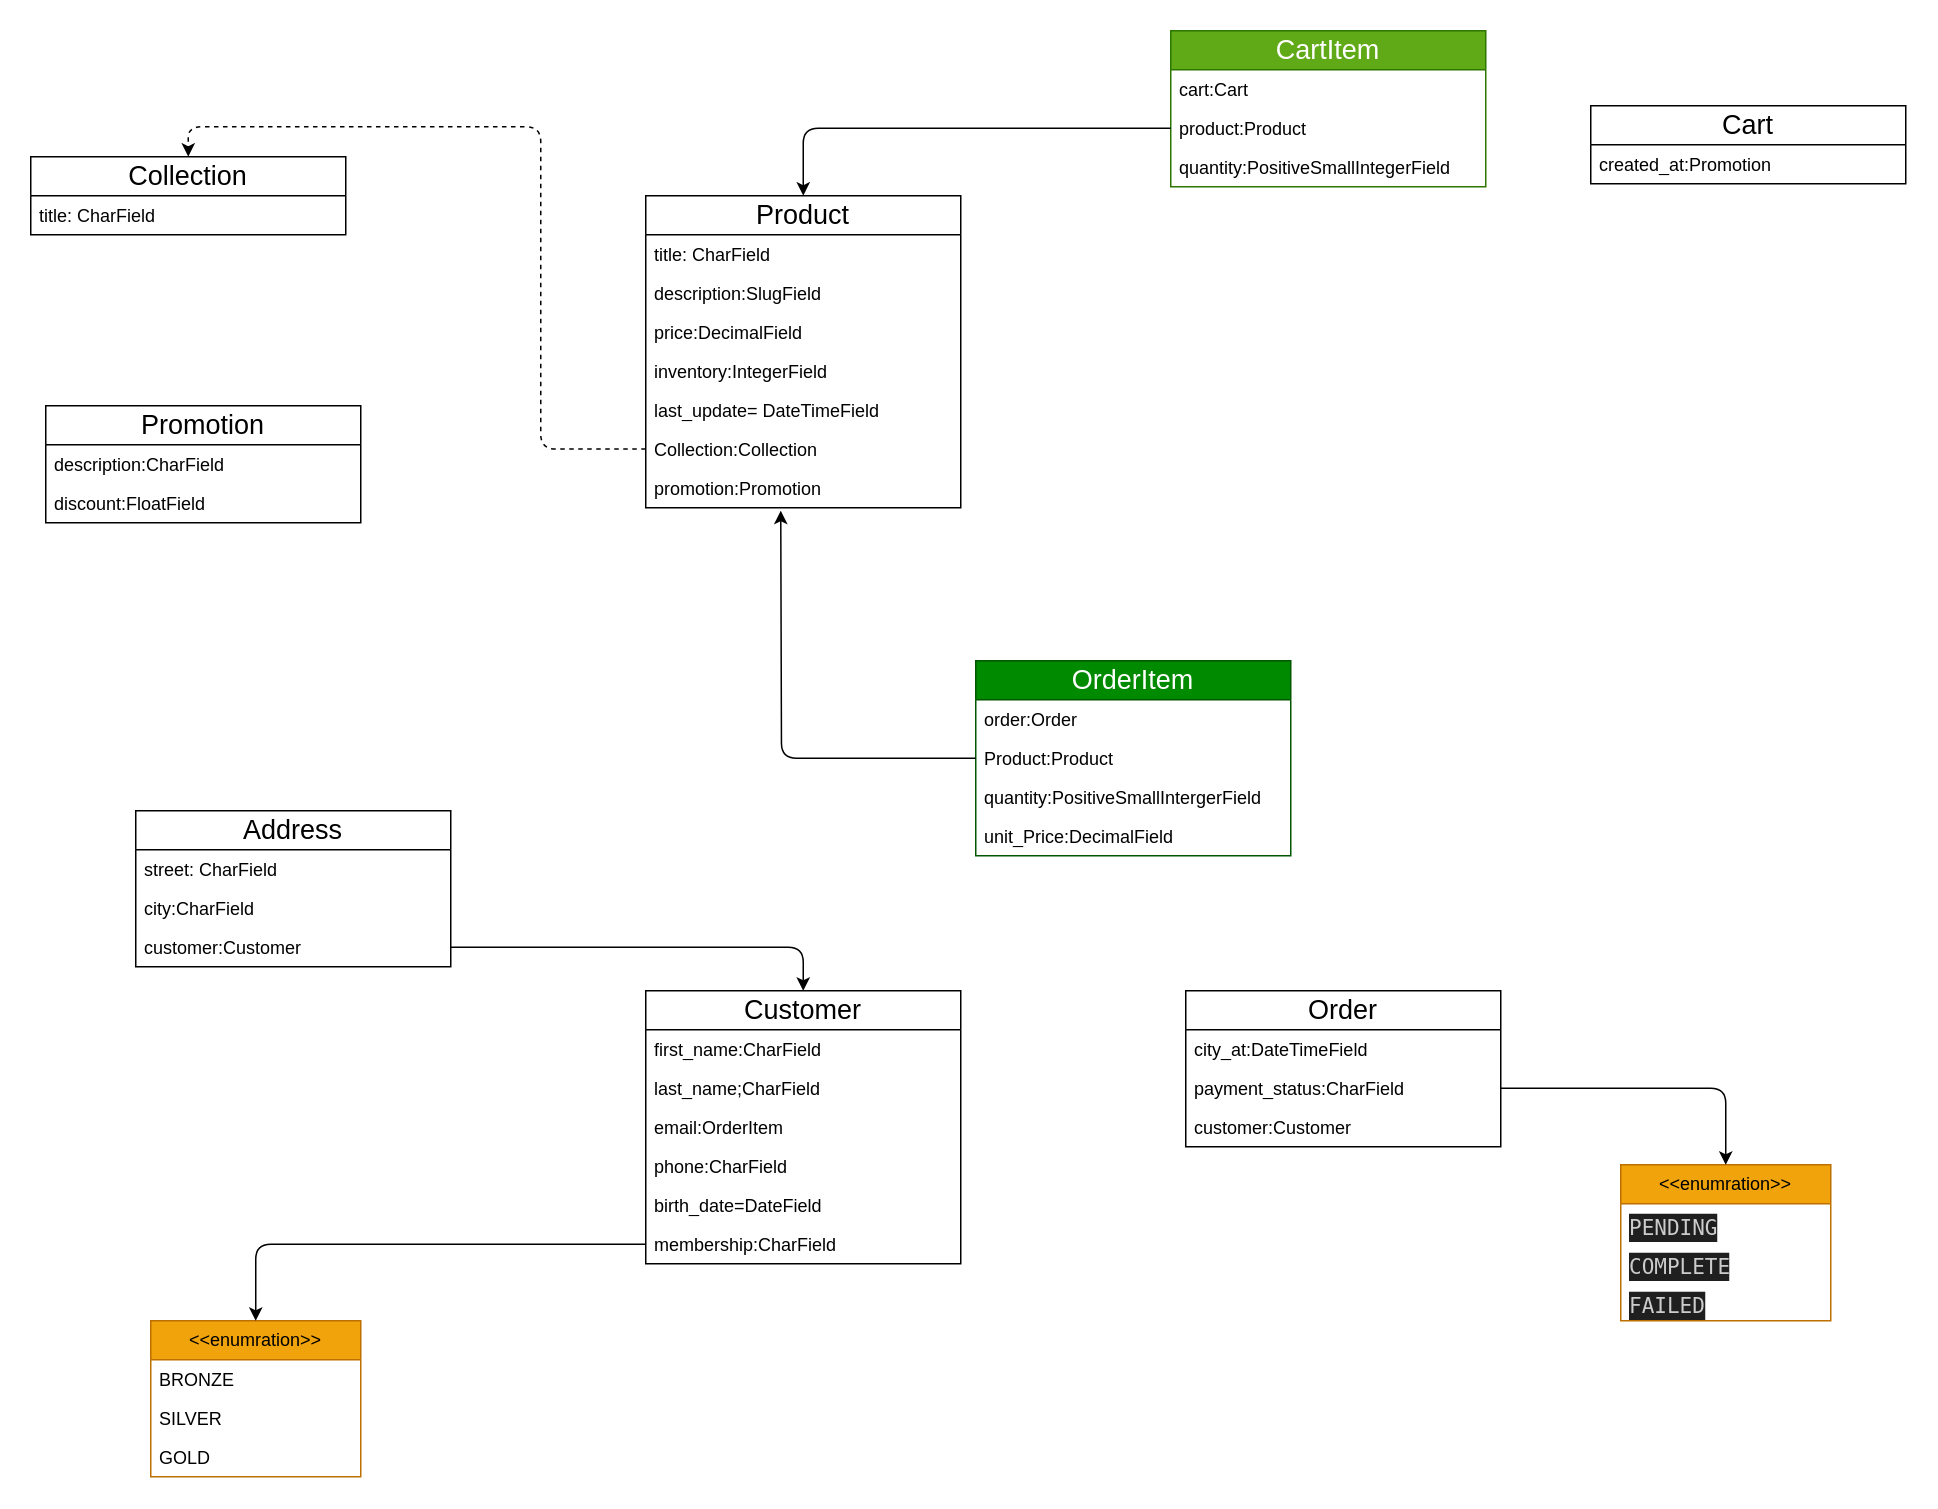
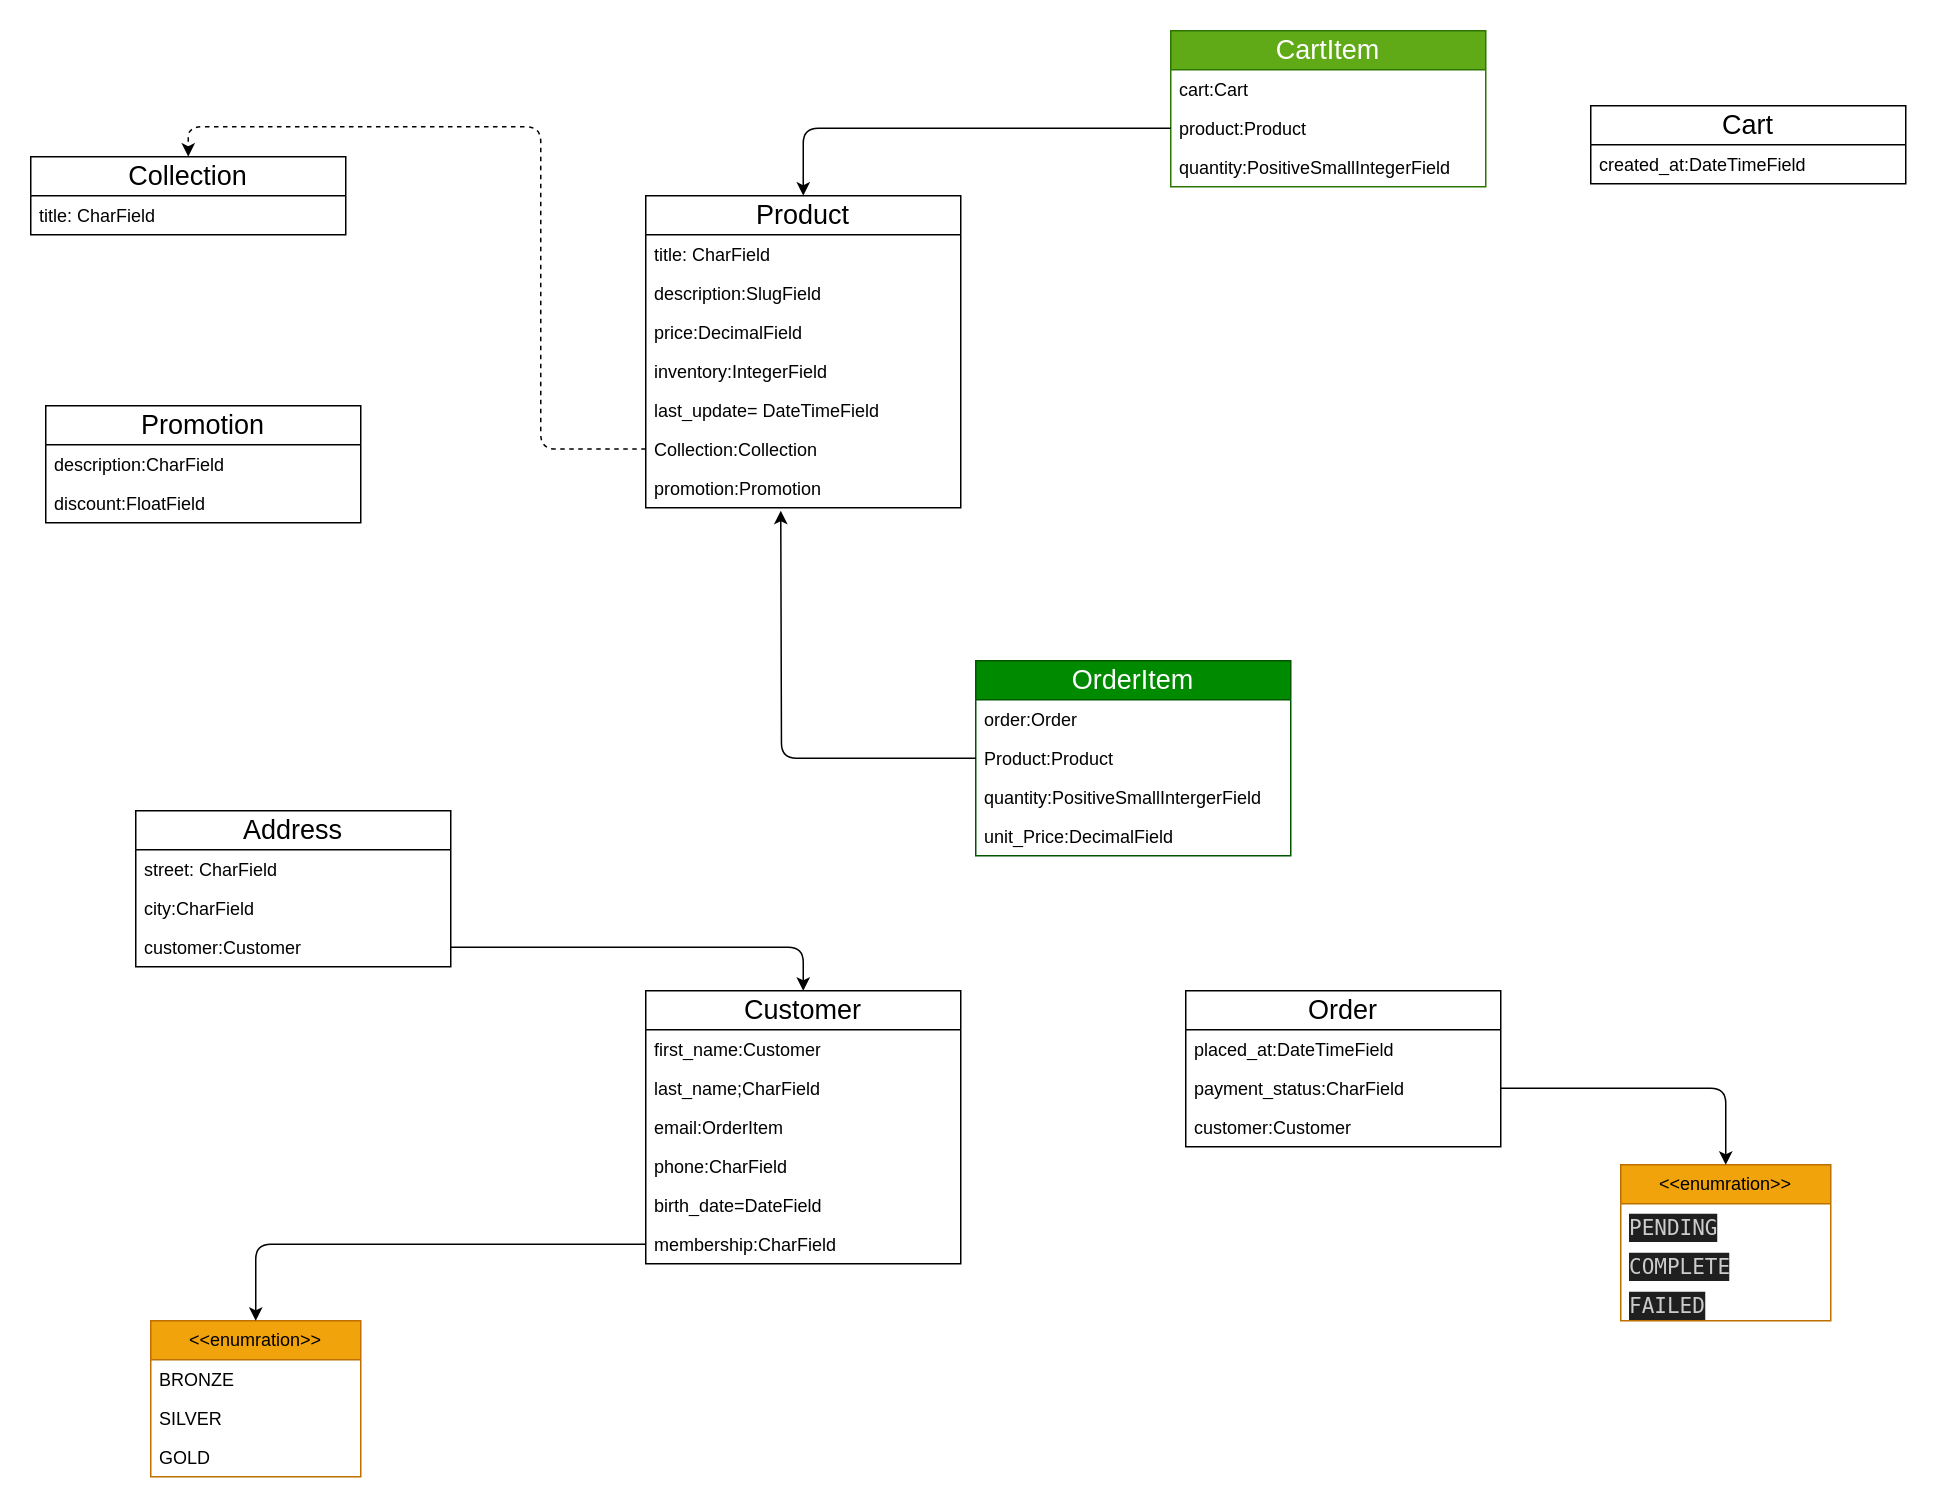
node "created_at:Promotion": label "created_at:Promotion" -> "created_at:DateTimeField"
node "first_name:CharField": label "first_name:CharField" -> "first_name:Customer"
node "city_at:DateTimeField": label "city_at:DateTimeField" -> "placed_at:DateTimeField"
